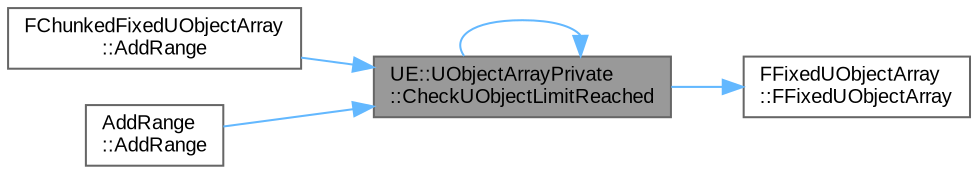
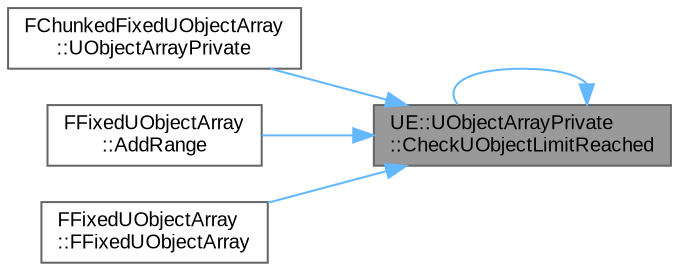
node "FChunkedFixedUObjectArray ::AddRange": label "FChunkedFixedUObjectArray ::AddRange" -> "FChunkedFixedUObjectArray ::UObjectArrayPrivate"
edge "UE::UObjectArrayPrivate ::CheckUObjectLimitReached" -> "FFixedUObjectArray ::FFixedUObjectArray": reversed
node "AddRange ::AddRange": label "AddRange ::AddRange" -> "FFixedUObjectArray ::AddRange"
